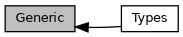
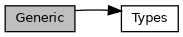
edge "Types" -> "Generic": reversed
